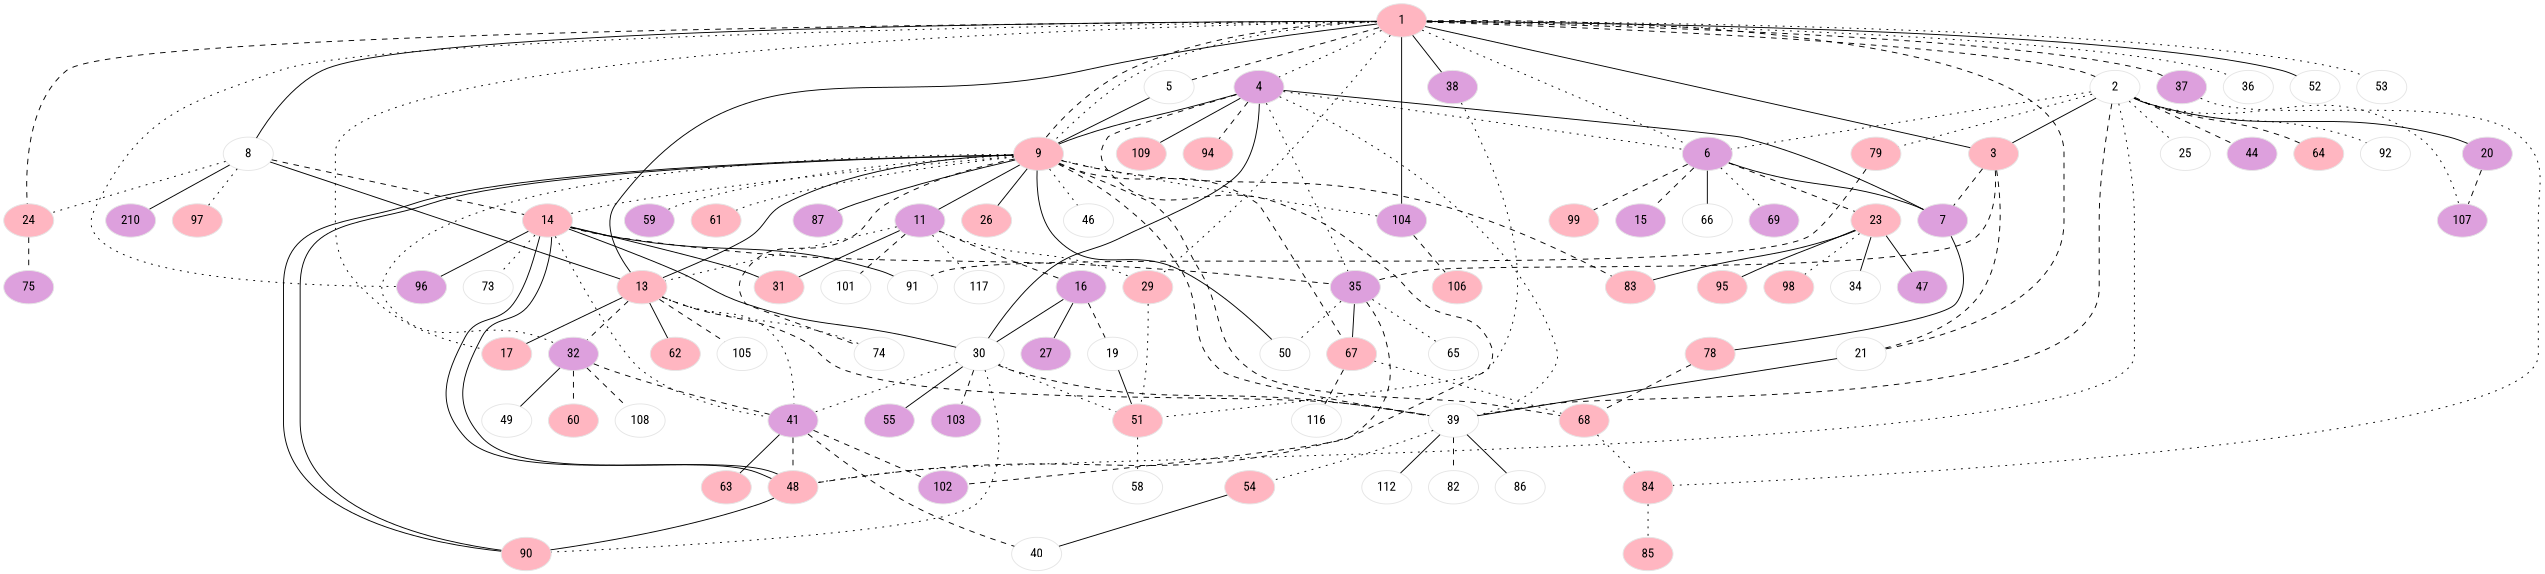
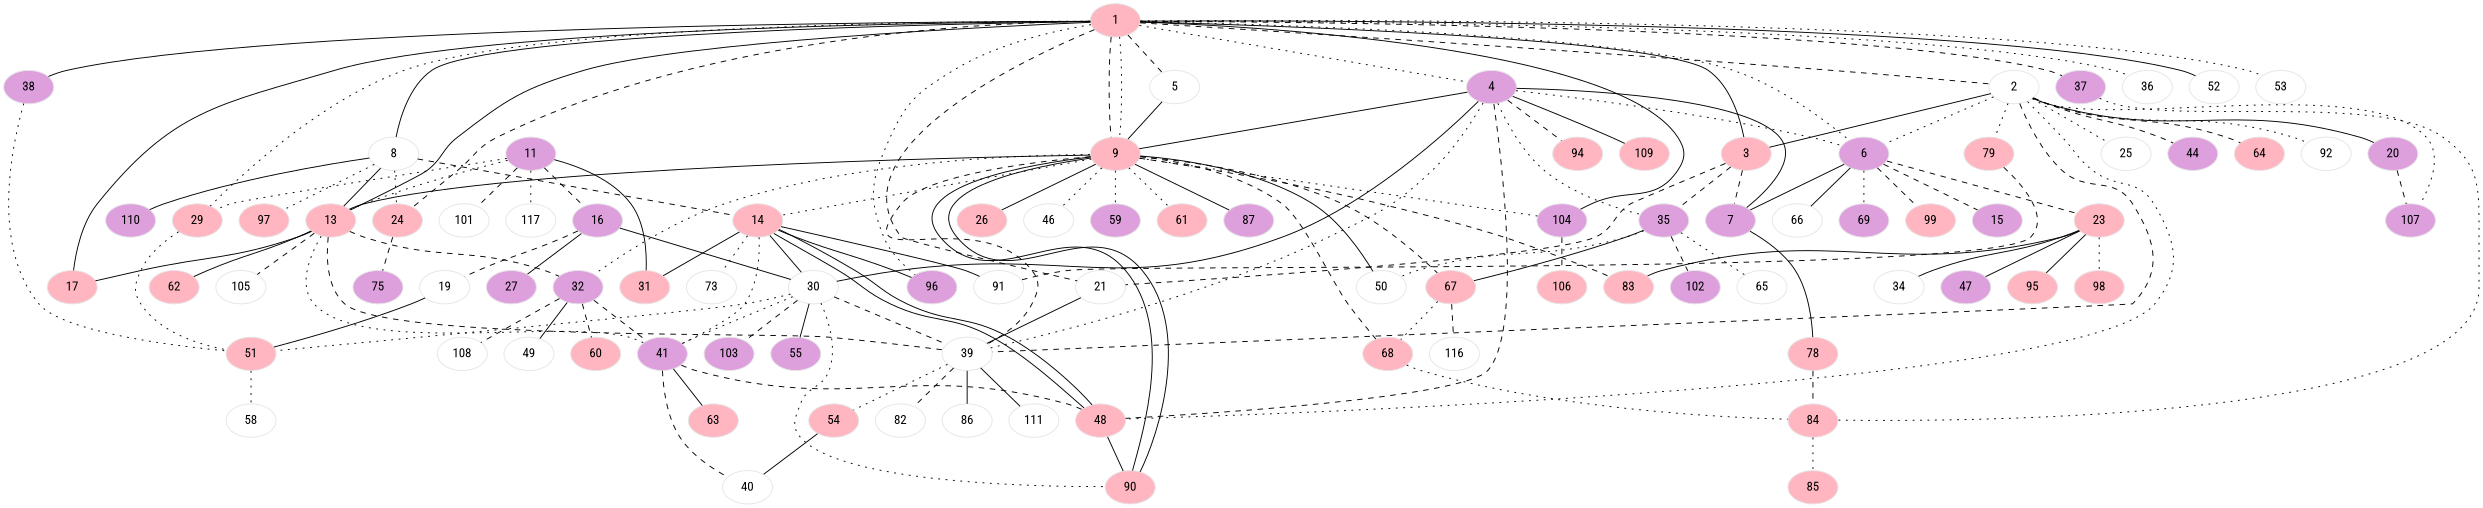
edge "1" -- "17": style dotted -> solid
edge "9" -- "11": removed
node "210": label "210" -> "110"
edge "14" -- "35": removed
node "74": removed
edge "78" -- "68": now "78" -- "84"
edge "41" -- "102": removed
node "112": label "112" -> "111"
